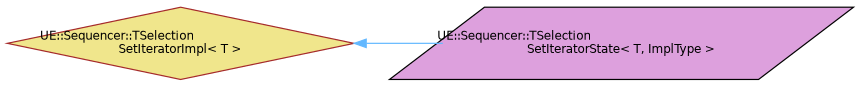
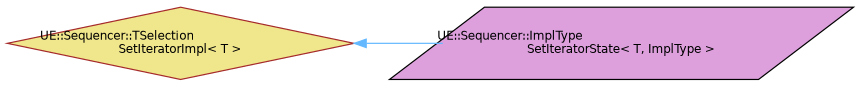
node "UE::Sequencer::TSelection SetIteratorState< T, ImplType >": label "UE::Sequencer::TSelection SetIteratorState< T, ImplType >" -> "UE::Sequencer::ImplType SetIteratorState< T, ImplType >"
